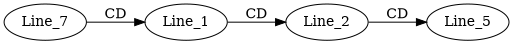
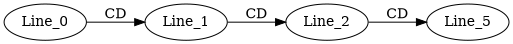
node "Line_7": label "Line_7" -> "Line_0"
